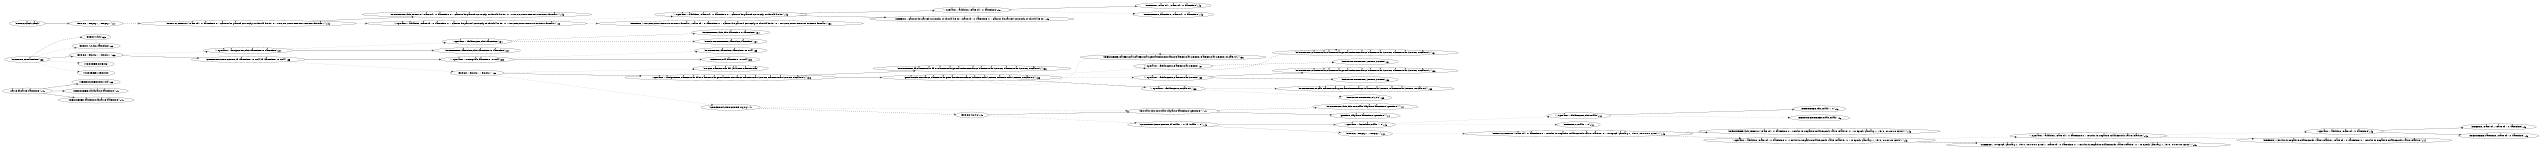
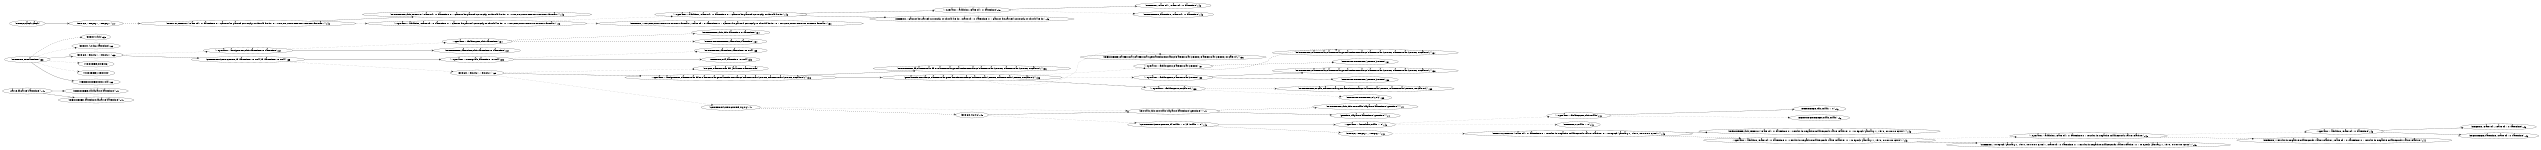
edge "(METHOD,setDatetime)" -> "(PARAM,String dateTime)": arrowhead vee -> dot
edge "(parse,df.parse(dateTime))" -> "(METHOD_RETURN,void)": now "(METHOD,setDatetime)" -> "(METHOD_RETURN,void)"
